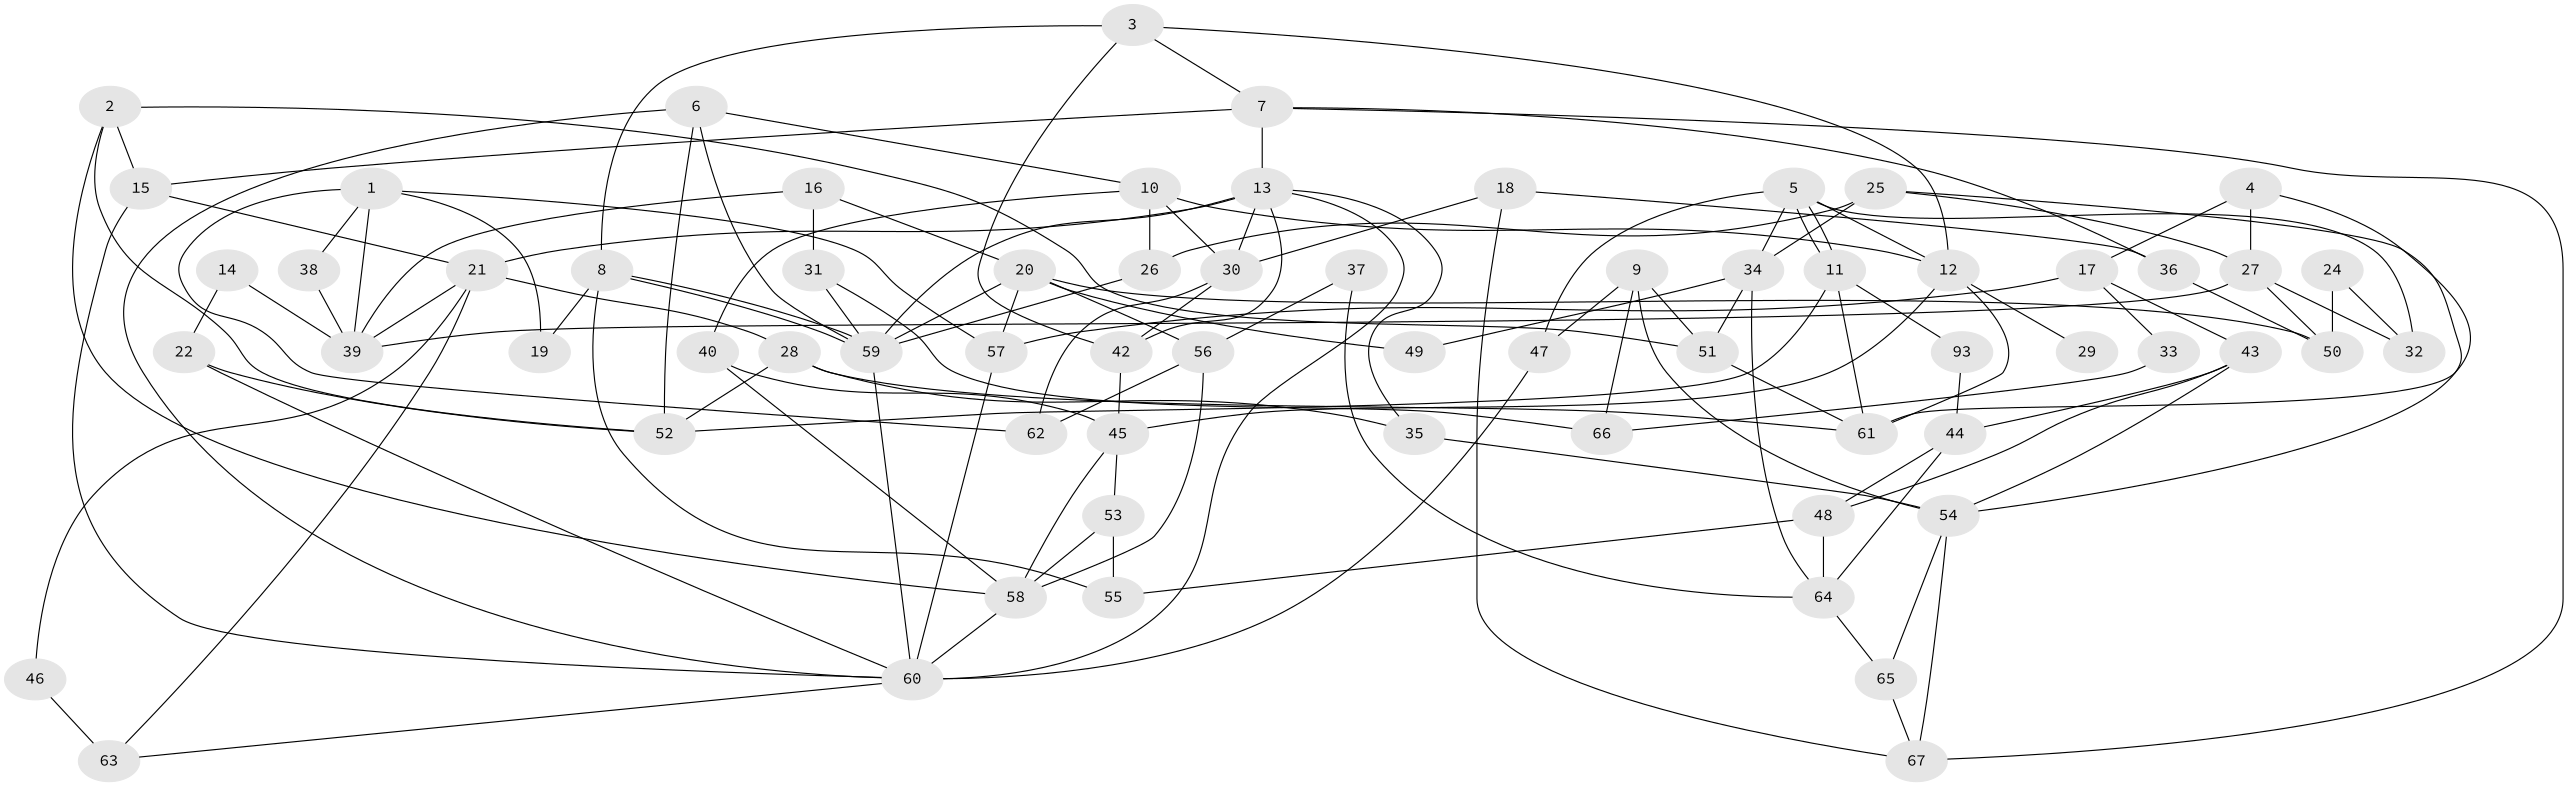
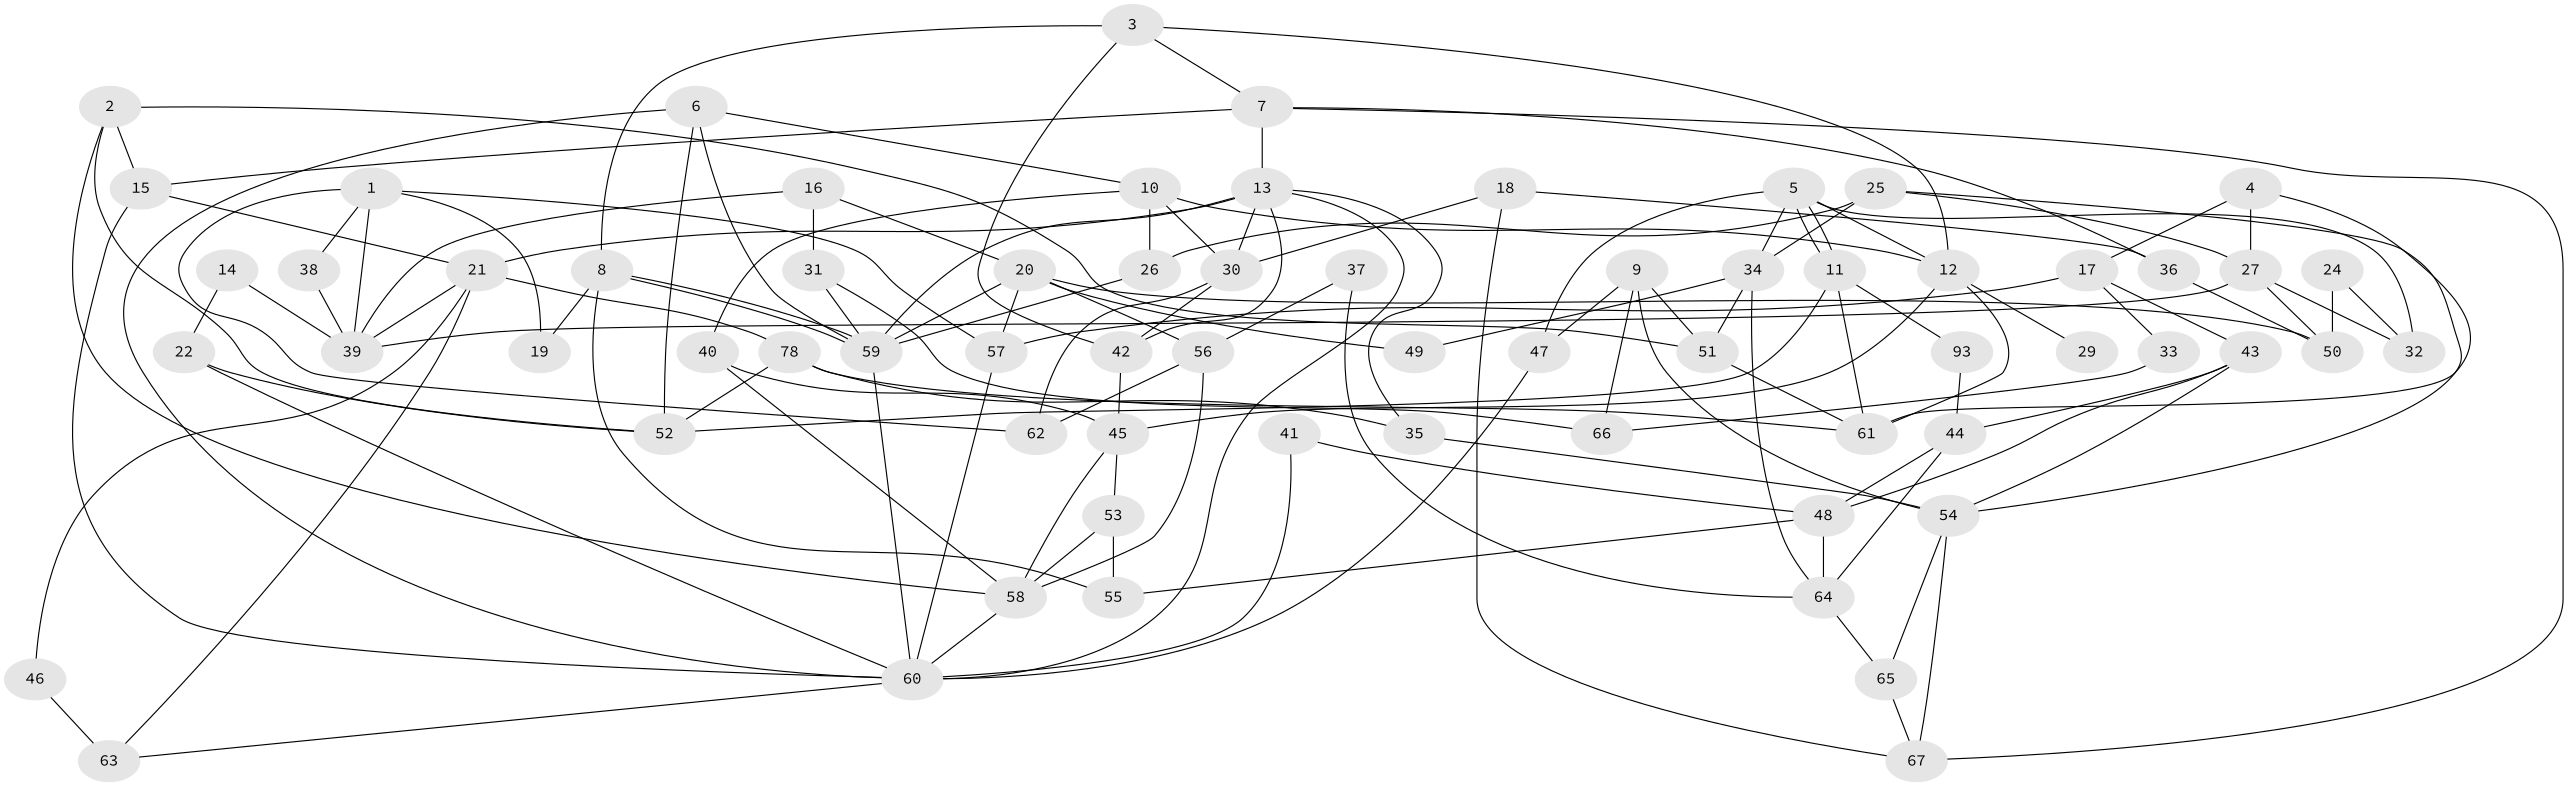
node "28": label "28" -> "78"
node "41": added
